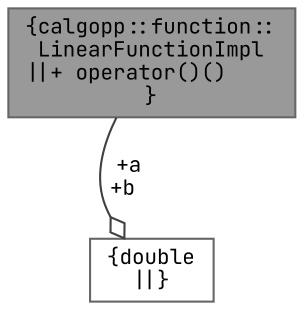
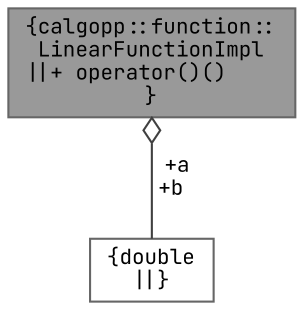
edge "{calgopp::function:: LinearFunctionImpl ||+ operator()() }" -> "{double ||}": reversed
